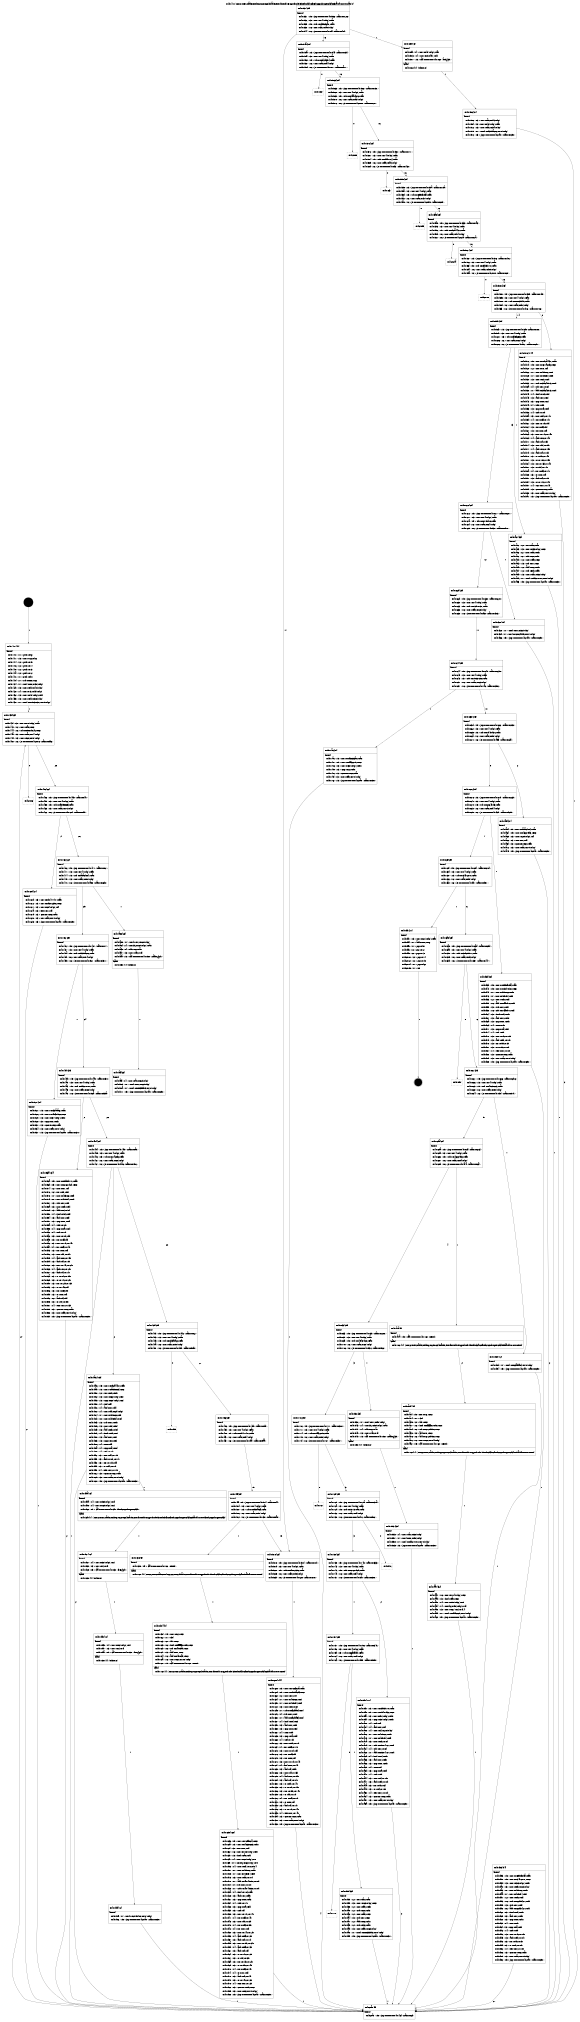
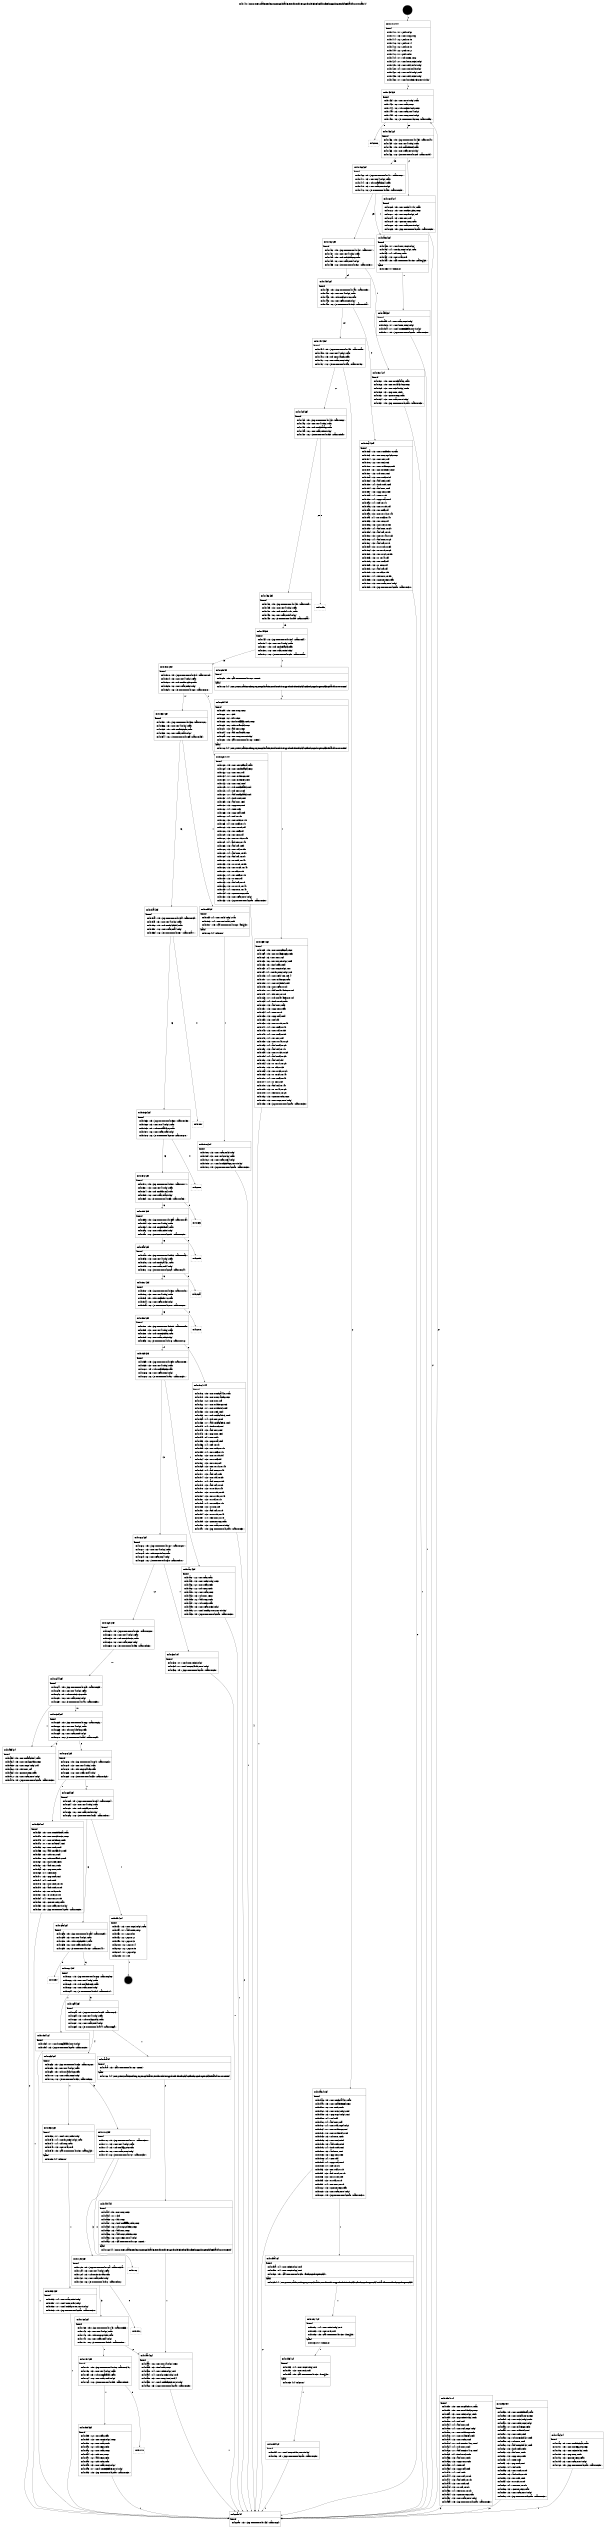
edge "0x401644 [25]" -> "0x4017ac [27]": now "0x401644 [25]" -> "0x401a5f [27]"
edge "0x401531 [25]" -> "0x401518 [25]": reversed
edge "0x40173e [25]" -> "0x4019f0 [111]": now "0x40173e [25]" -> "0x401aa7 [32]"
edge "0x4014b4 [25]" -> "0x4020a0 [5]": now "0x401aff [23]" -> "0x4020a0 [5]"
